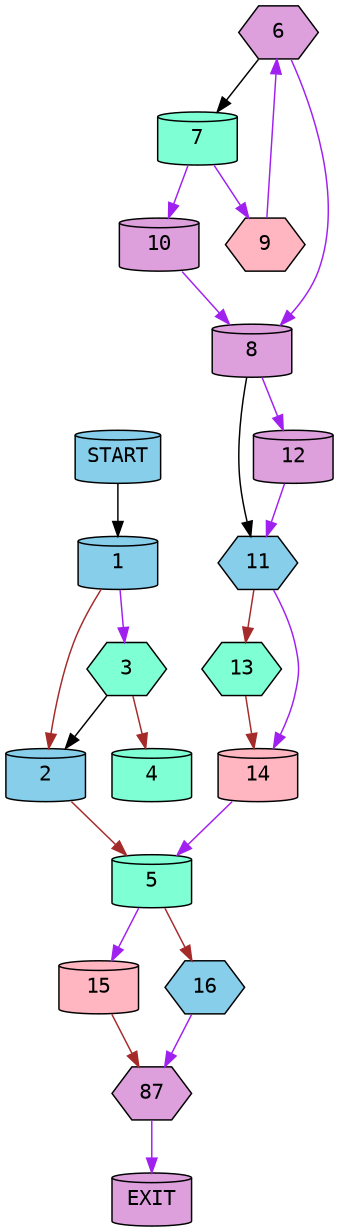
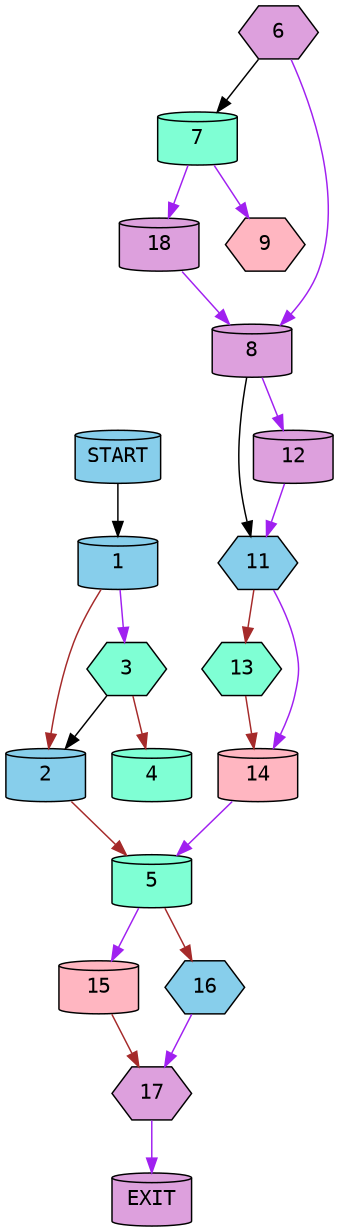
edge "9" -> "6": removed
node "10": label "10" -> "18"
node "87": label "87" -> "17"
